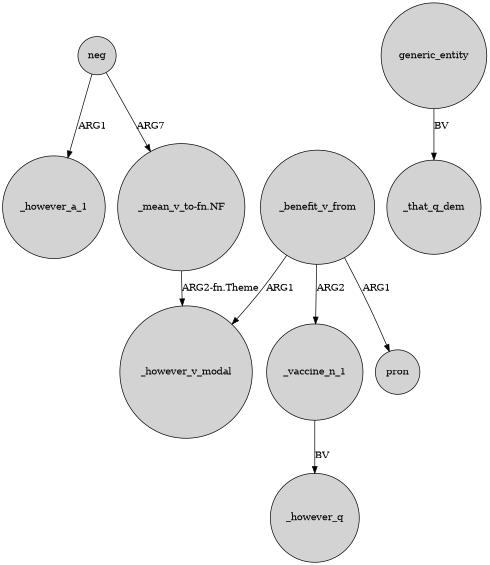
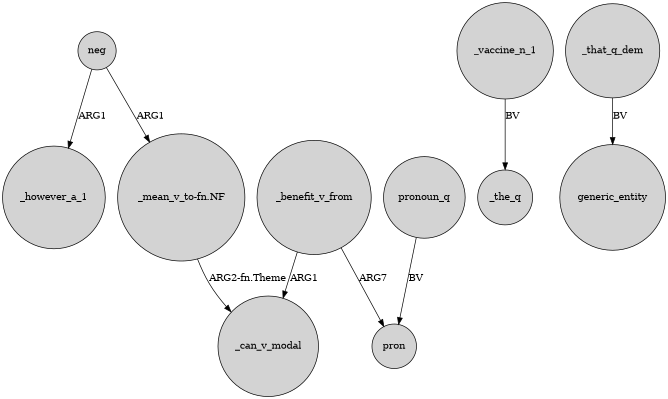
edge "neg" -> "_mean_v_to-fn.NF": label "ARG7" -> "ARG1"
edge "generic_entity" -> "_that_q_dem": reversed
node "pronoun_q": added
edge "_benefit_v_from" -> "pron": label "ARG1" -> "ARG7"
edge "_benefit_v_from" -> "_vaccine_n_1": removed, label "ARG2"
node "_however_v_modal": label "_however_v_modal" -> "_can_v_modal"
node "_however_q": label "_however_q" -> "_the_q"
